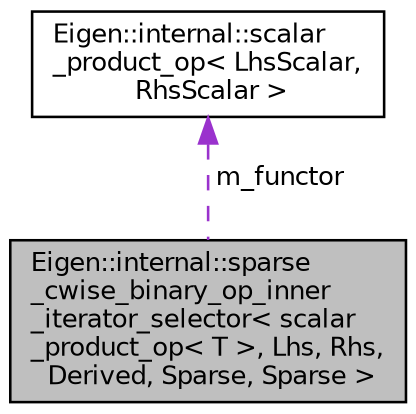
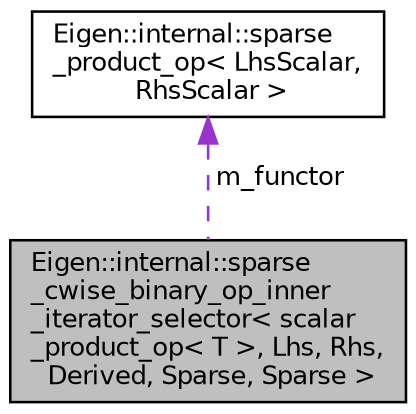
node "Eigen::internal::scalar _product_op< LhsScalar, RhsScalar >": label "Eigen::internal::scalar _product_op< LhsScalar, RhsScalar >" -> "Eigen::internal::sparse _product_op< LhsScalar, RhsScalar >"
